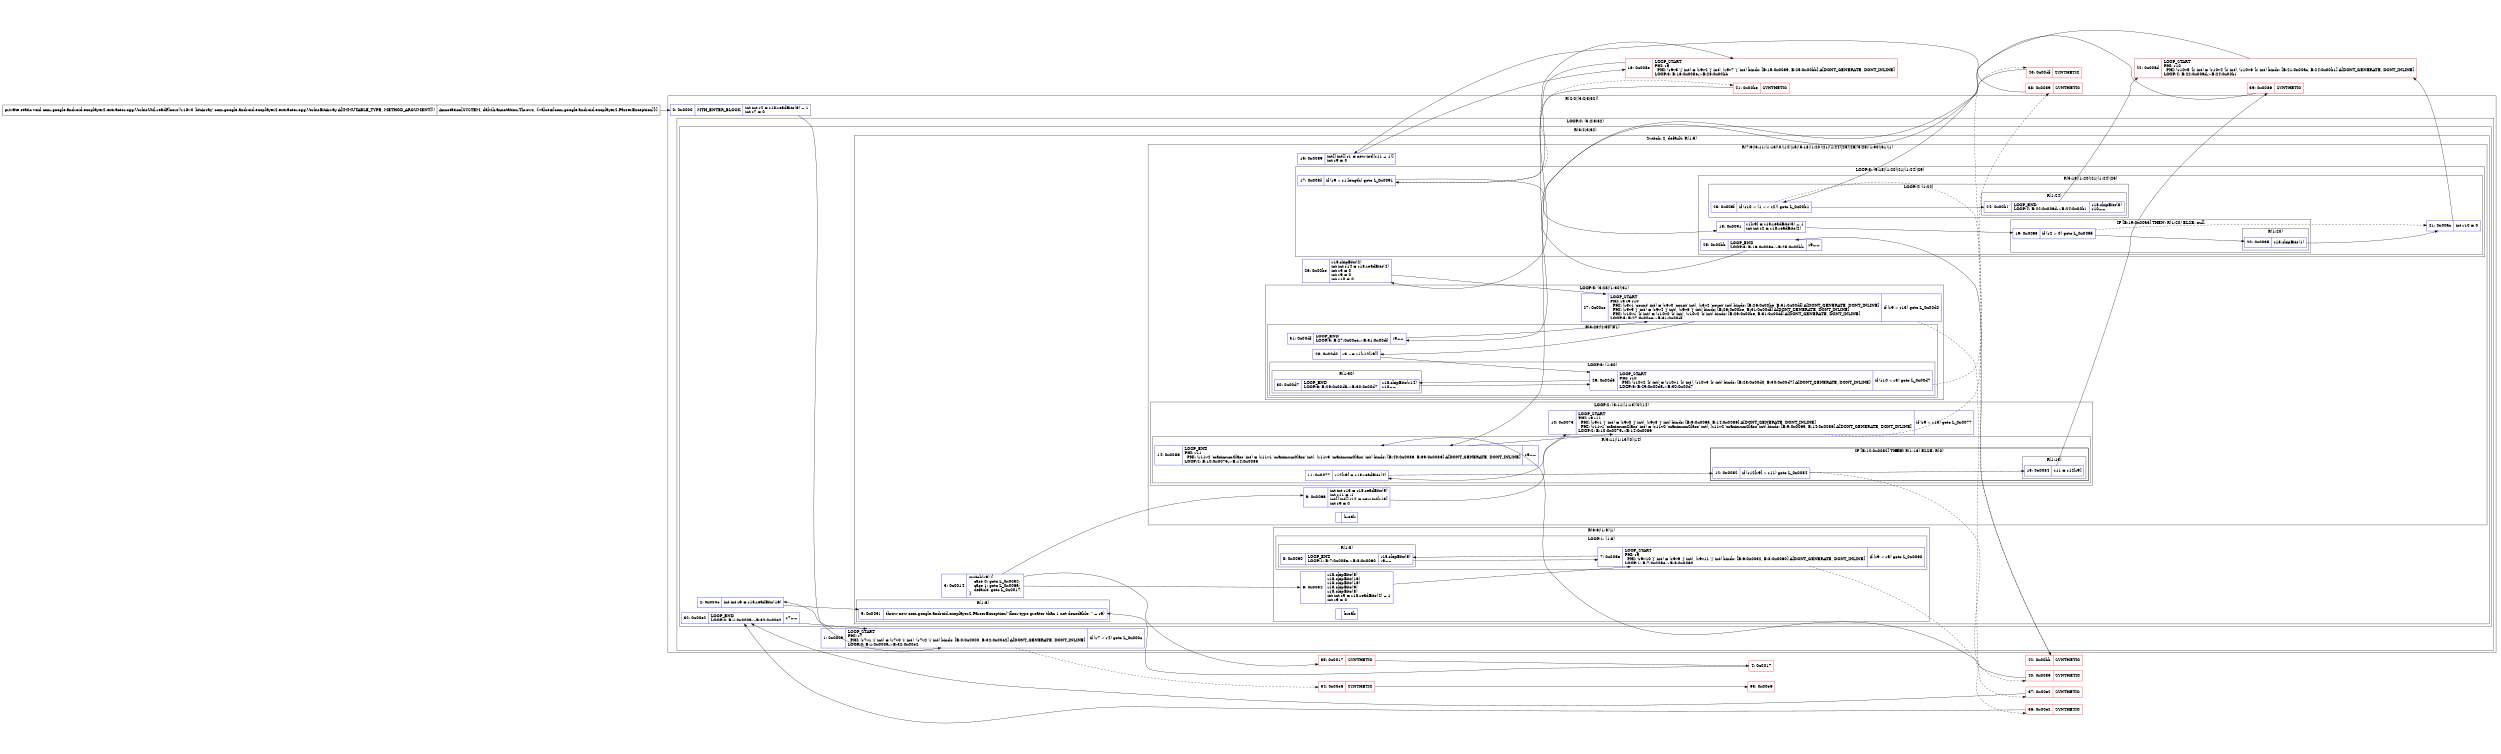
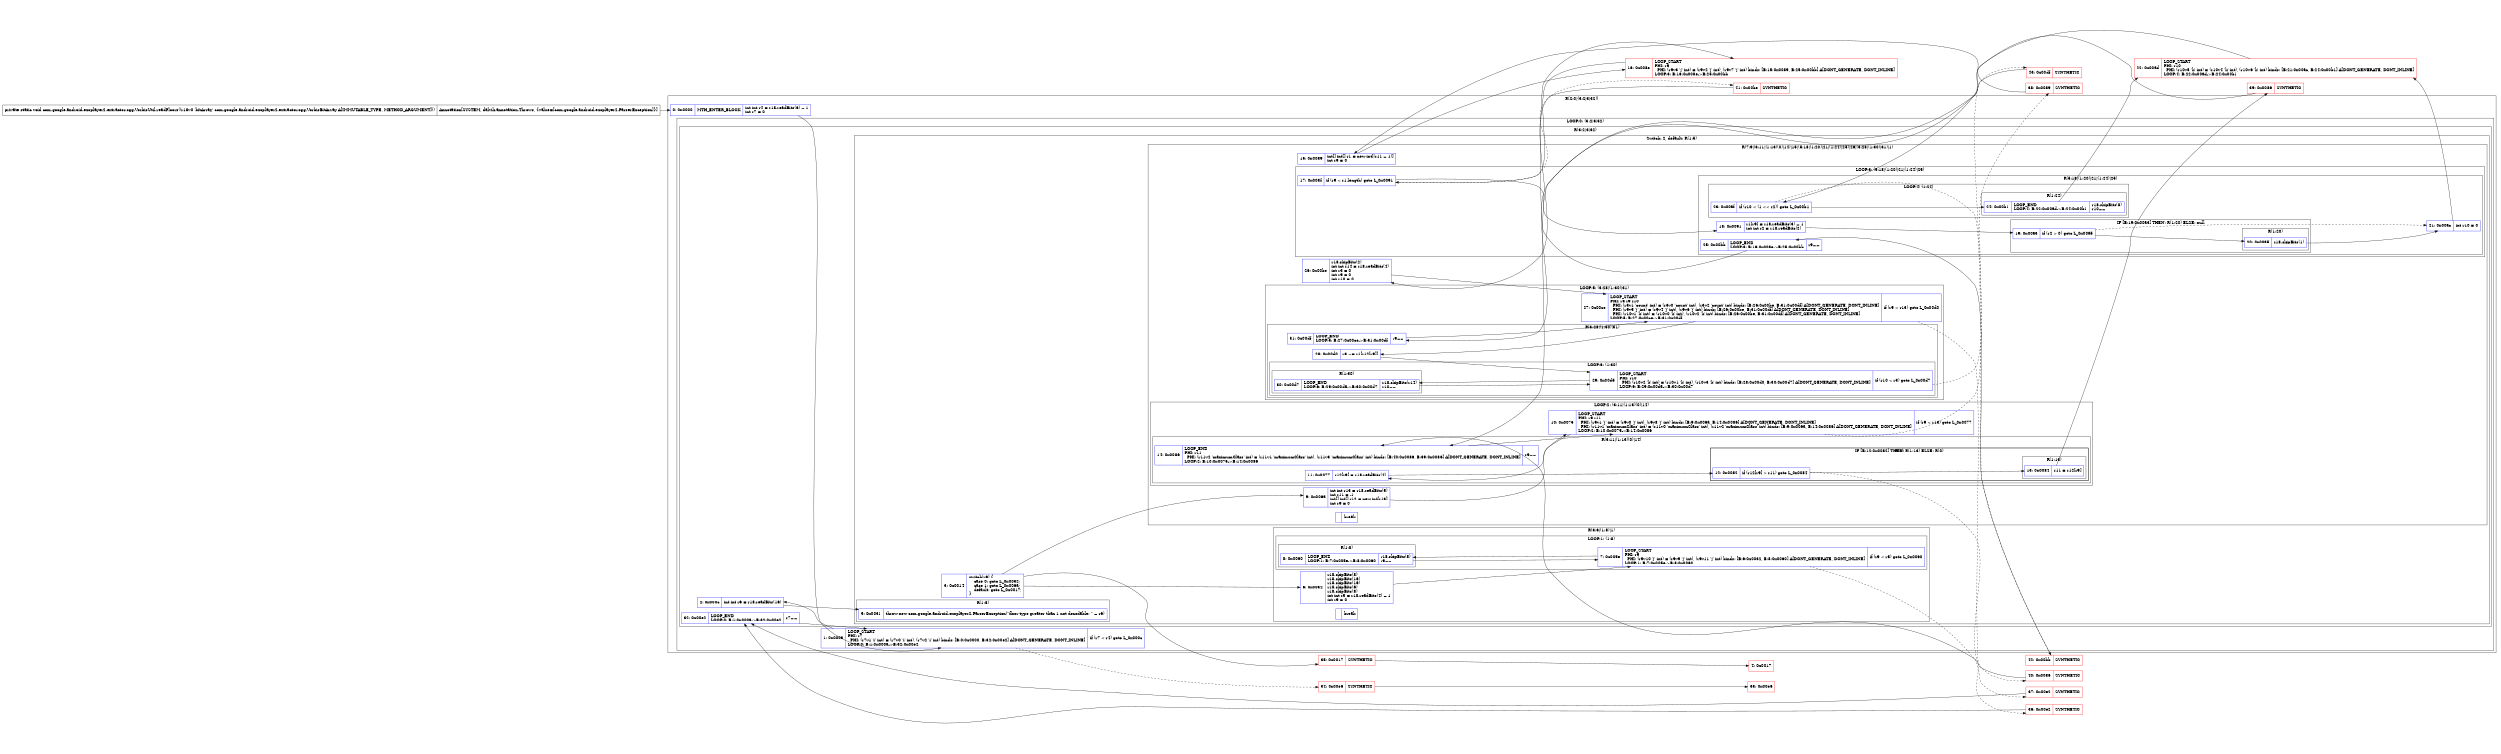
edge "4: 0x0017" -> "5: 0x0031": removed
